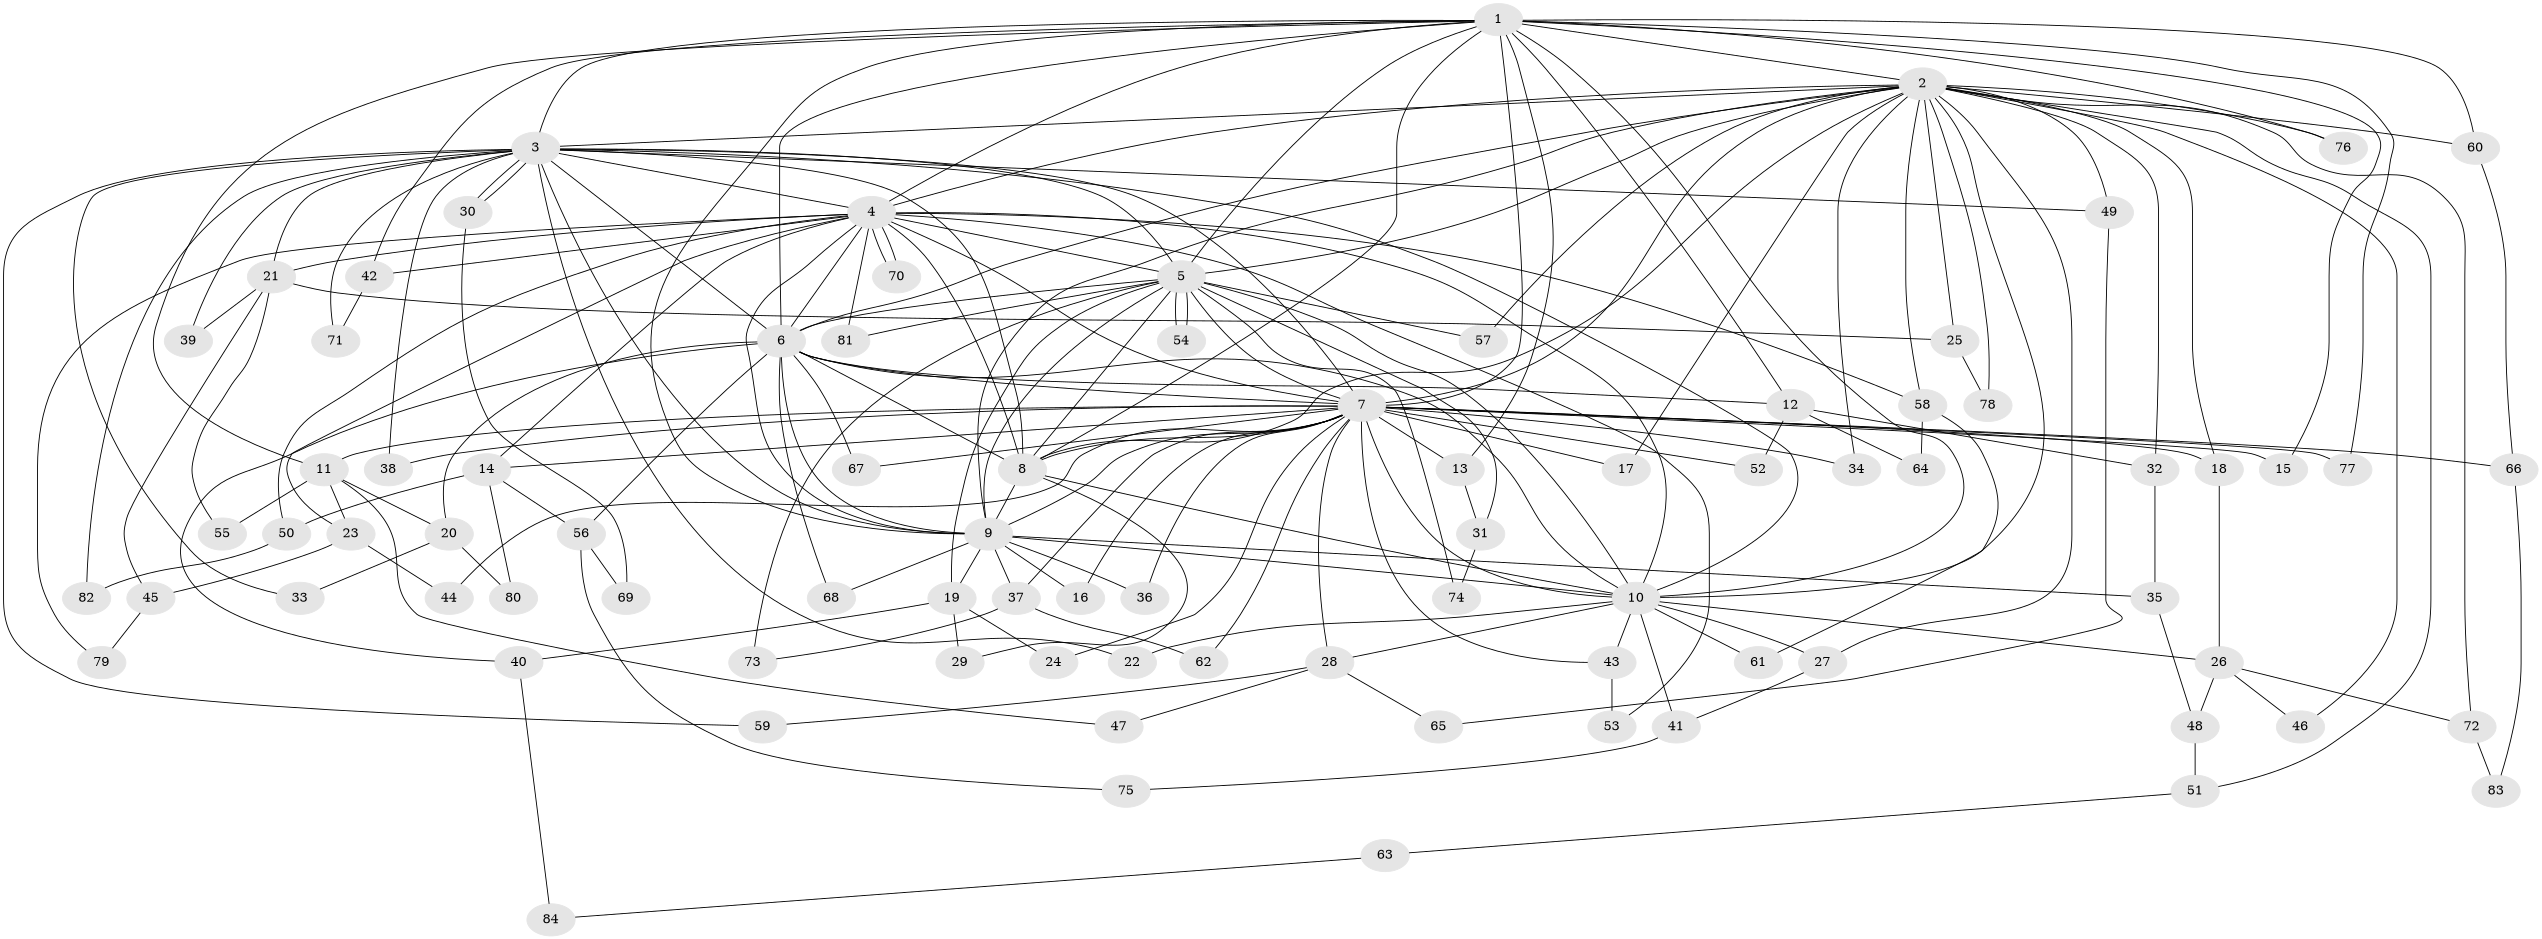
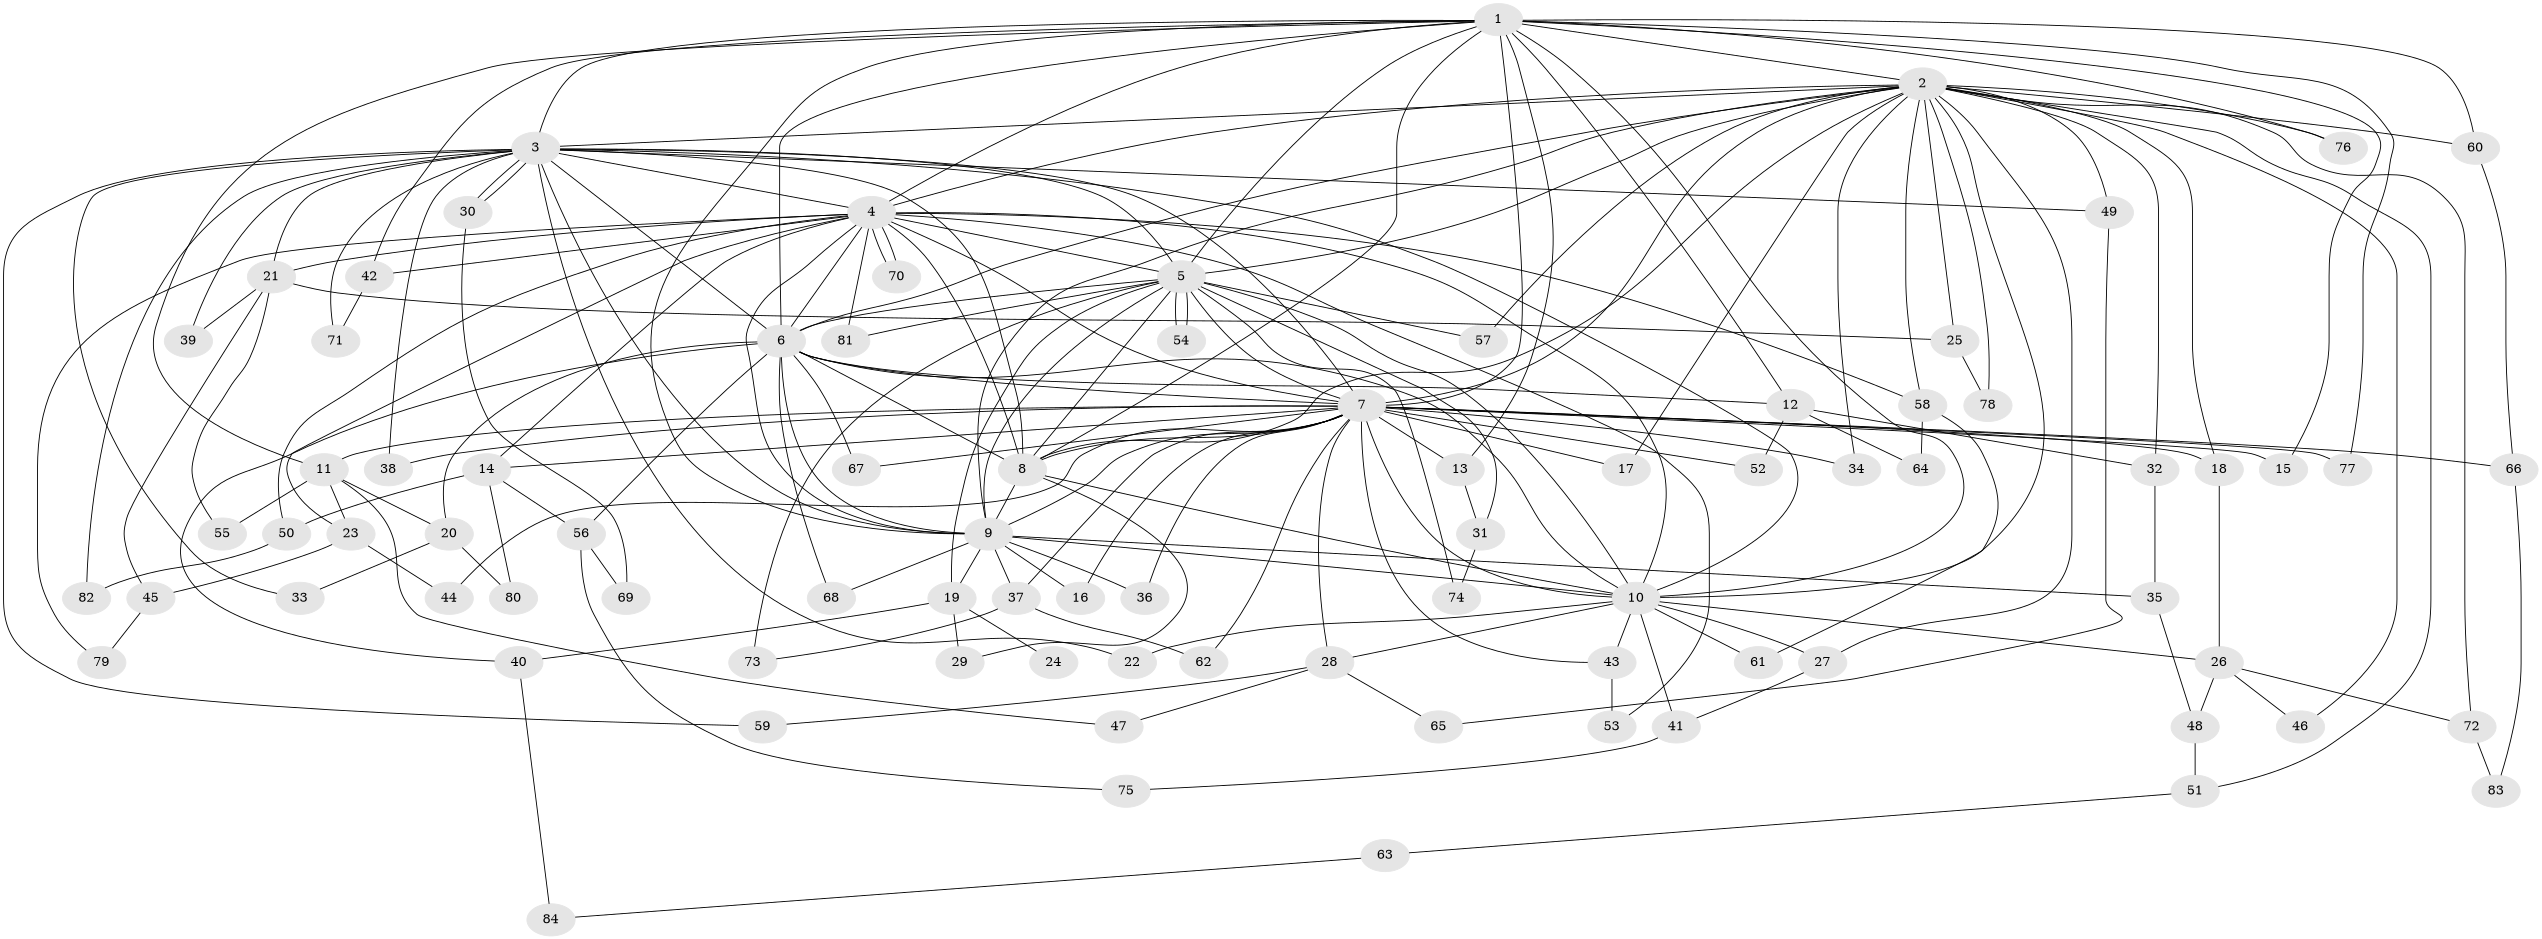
edge "7" -- "24": removed
